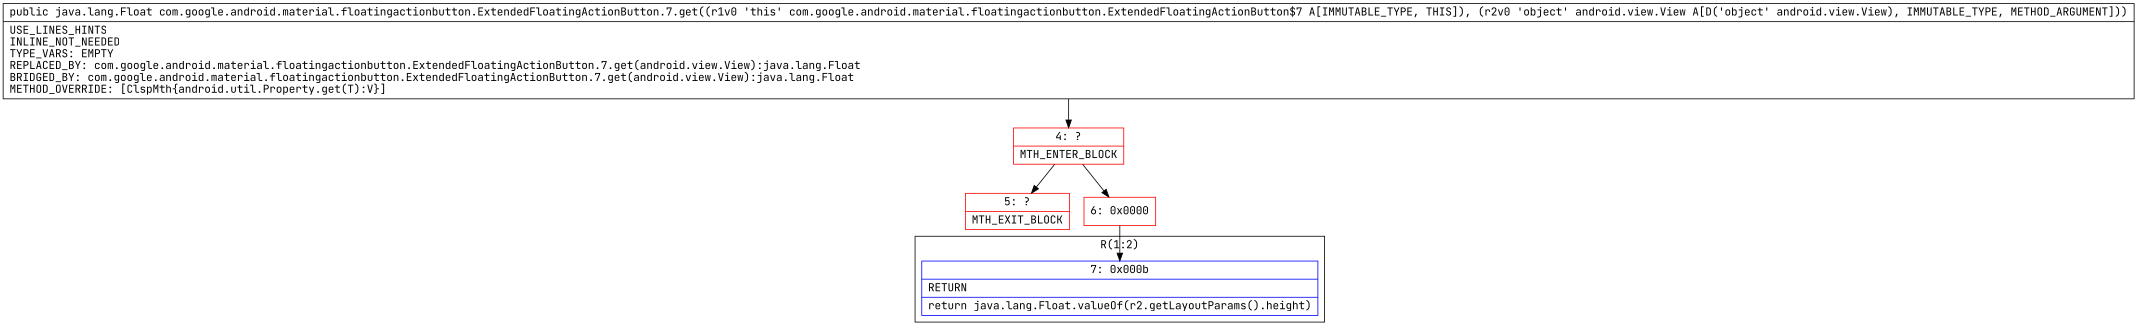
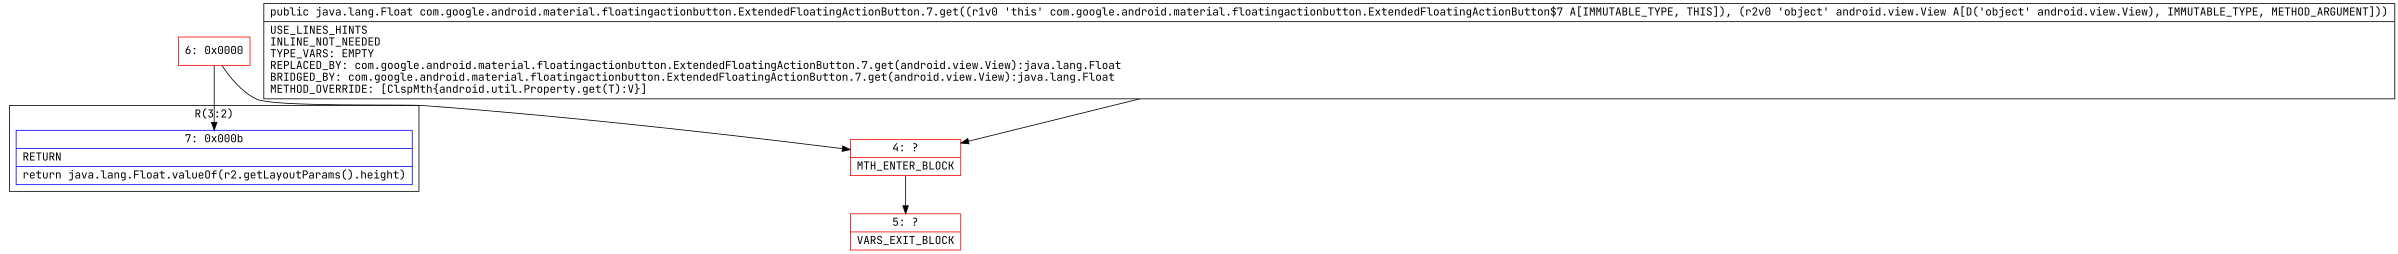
edge "4: ?" -> "6: 0x0000": reversed
node "5: ?": text "MTH_EXIT_BLOCK" -> "VARS_EXIT_BLOCK"
cluster "R(1:2)": label "R(1:2)" -> "R(3:2)"
